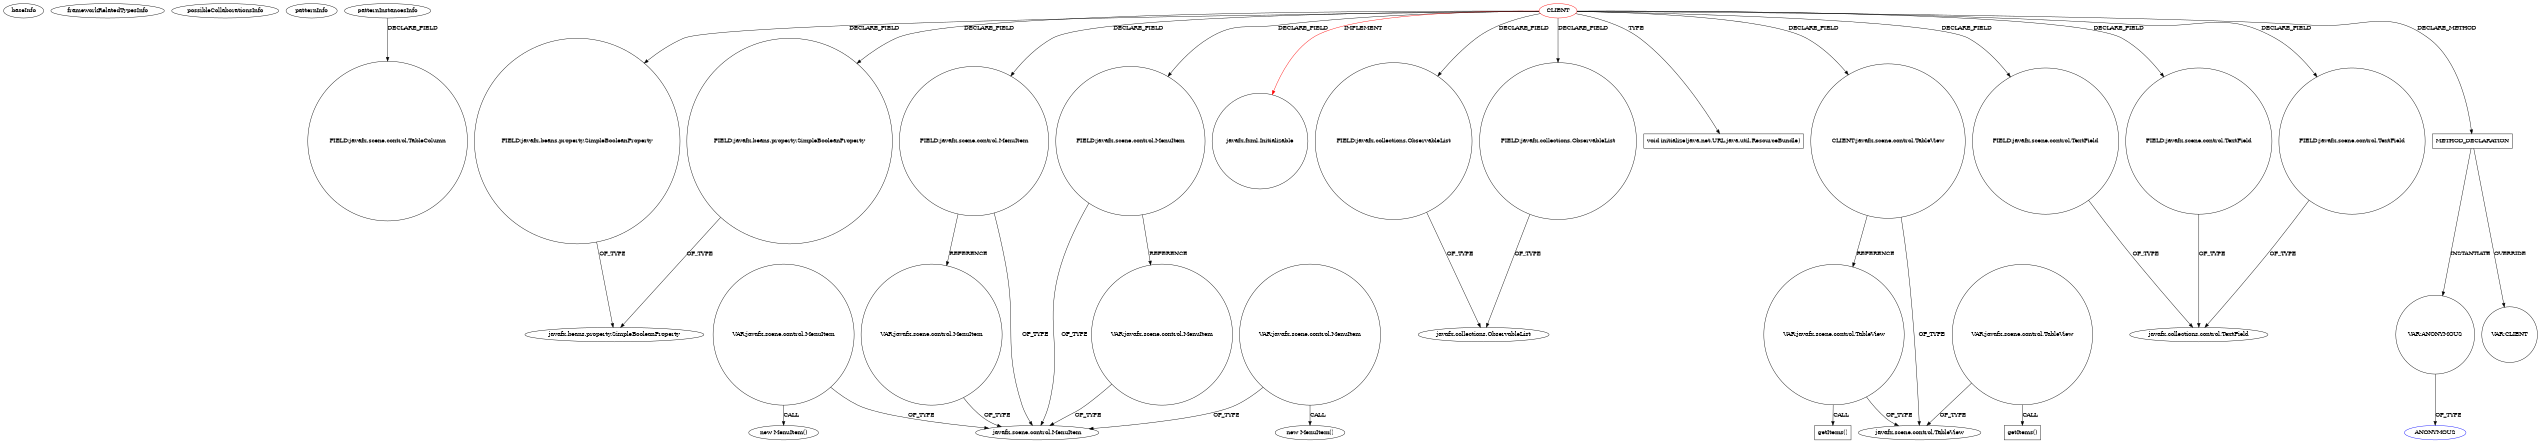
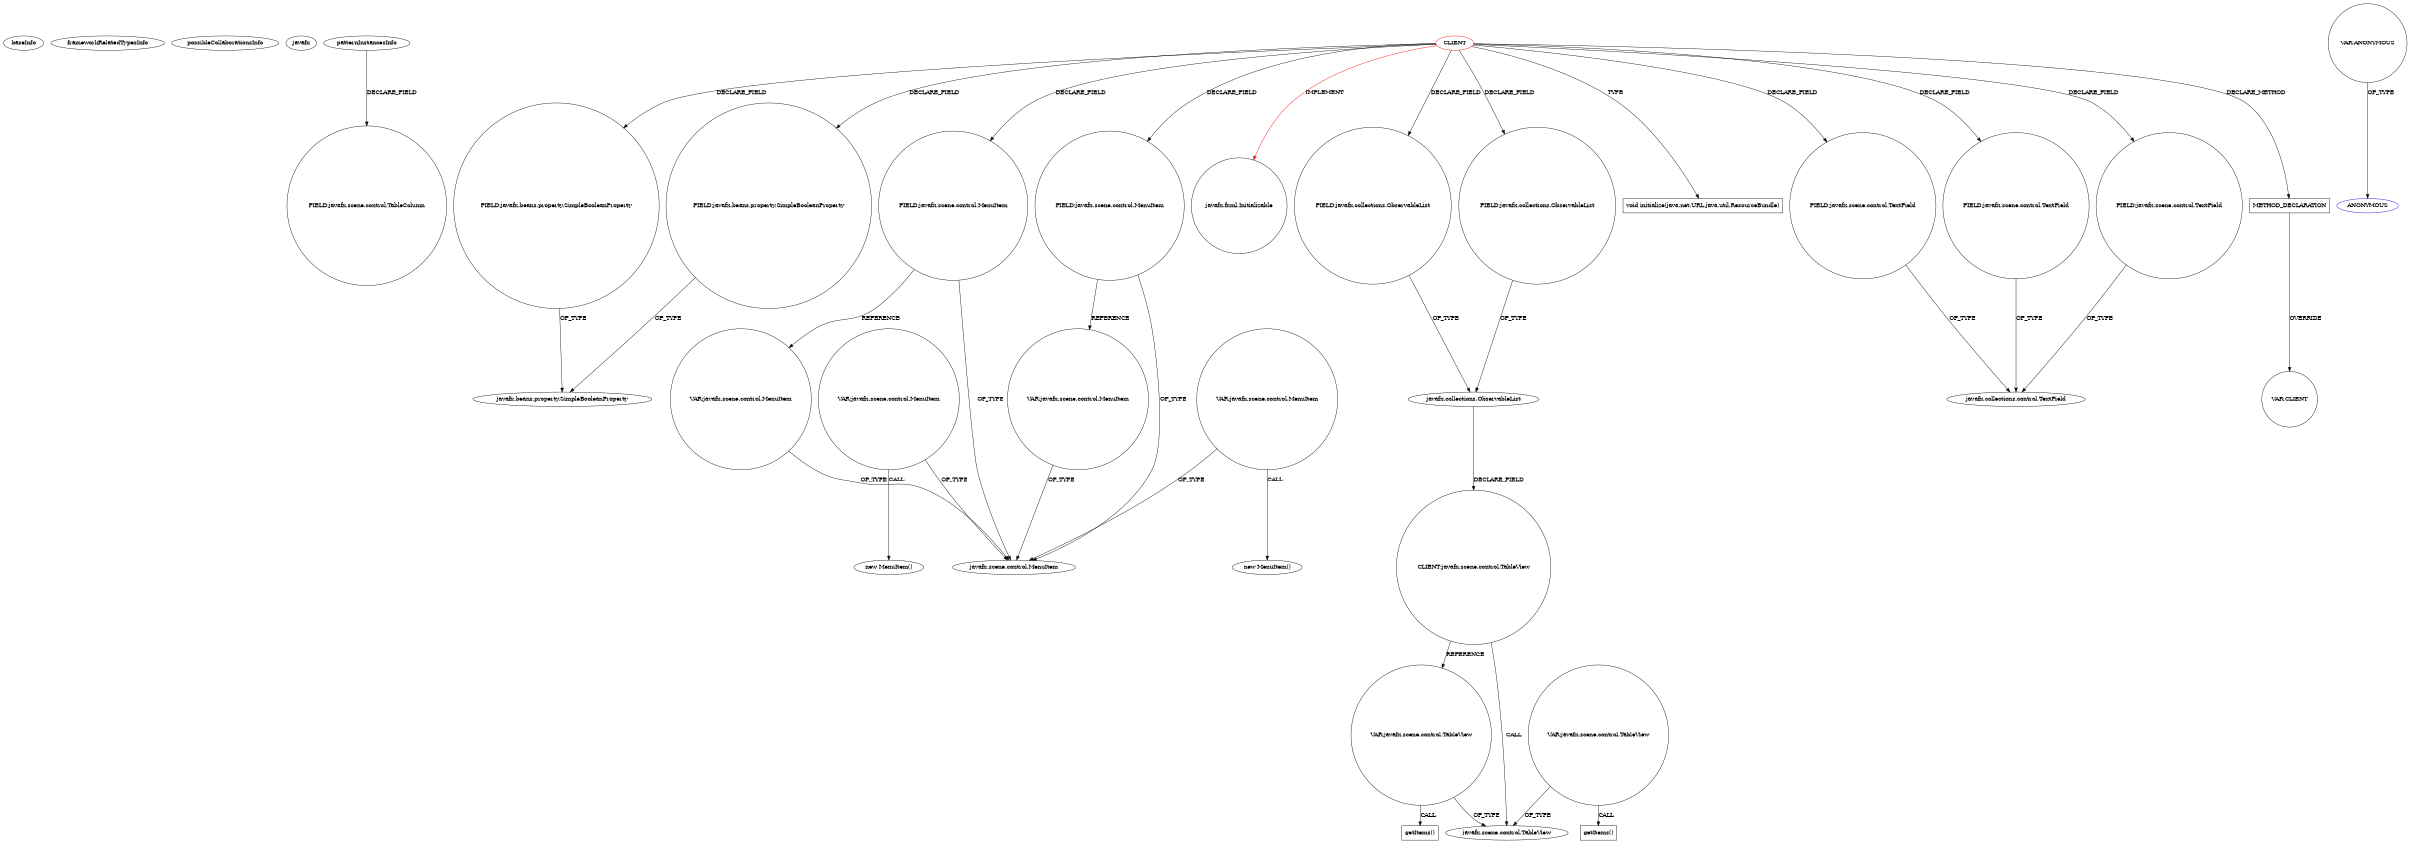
node "patternInfo": label "patternInfo" -> "javafx"
edge "CLIENT" -> "CLIENT:javafx.scene.control.TableView": now "javafx.collections.ObservableList" -> "CLIENT:javafx.scene.control.TableView"
edge "METHOD_DECLARATION" -> "VAR:ANONYMOUS": removed, label "INSTANTIATE"
edge "CLIENT:javafx.scene.control.TableView" -> "javafx.scene.control.TableView": label "OF_TYPE" -> "CALL"
